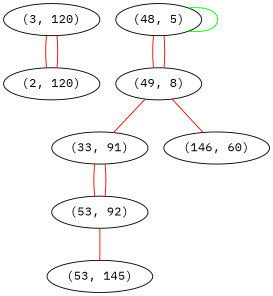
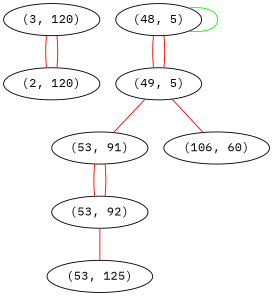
node "(49, 8)": label "(49, 8)" -> "(49, 5)"
node "(33, 91)": label "(33, 91)" -> "(53, 91)"
node "(146, 60)": label "(146, 60)" -> "(106, 60)"
node "(53, 145)": label "(53, 145)" -> "(53, 125)"
